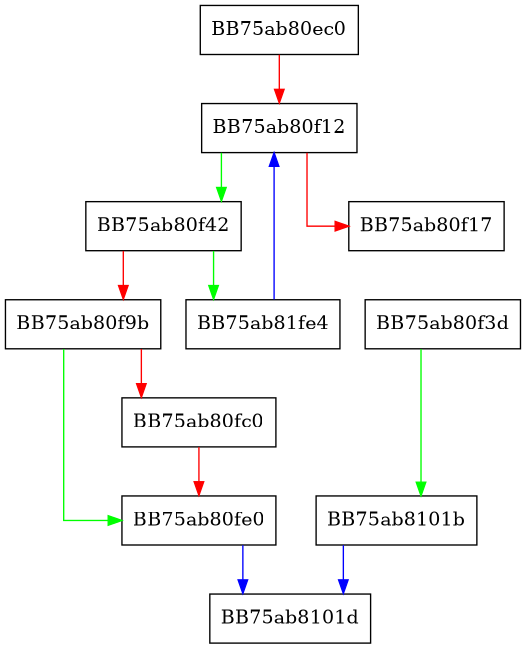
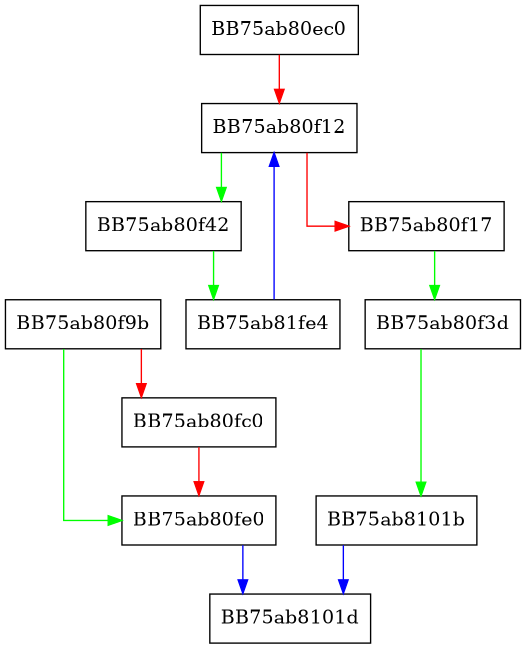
edge "BB75ab80f42" -> "BB75ab80f9b": removed
edge "BB75ab80f17" -> "BB75ab80f3d": added
